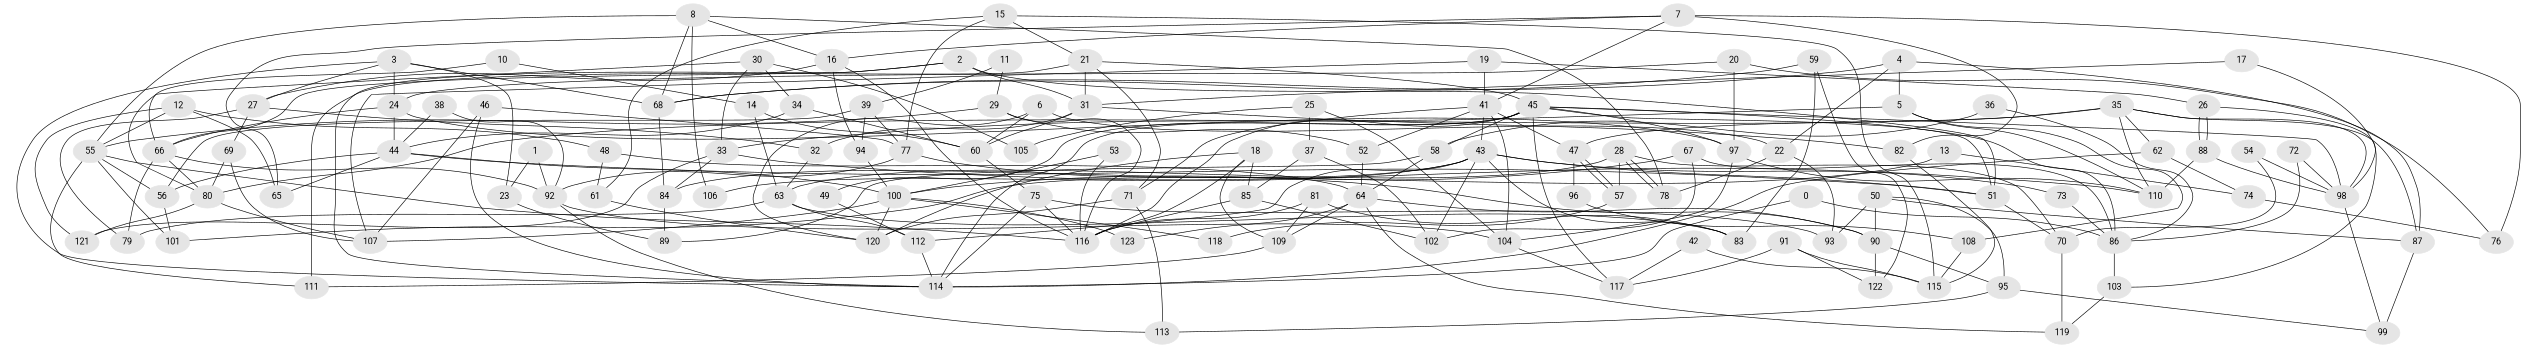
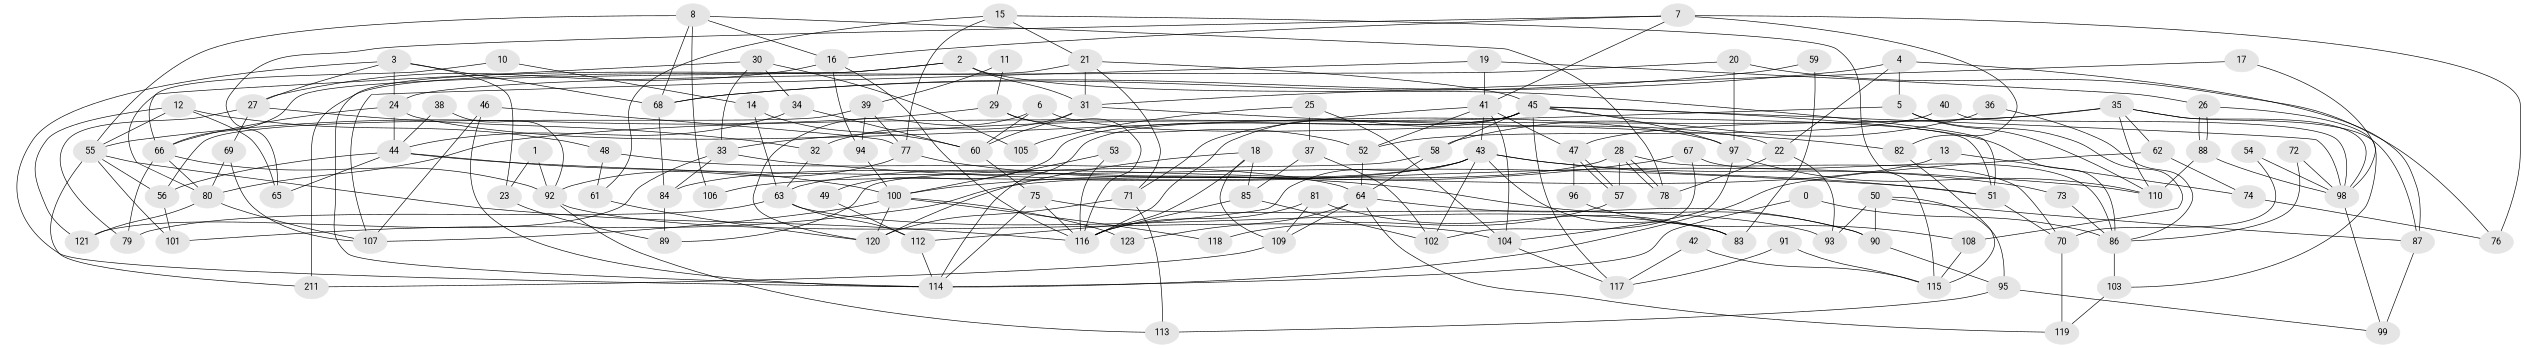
node "40": added
node "111": label "111" -> "211"
node "122": removed
